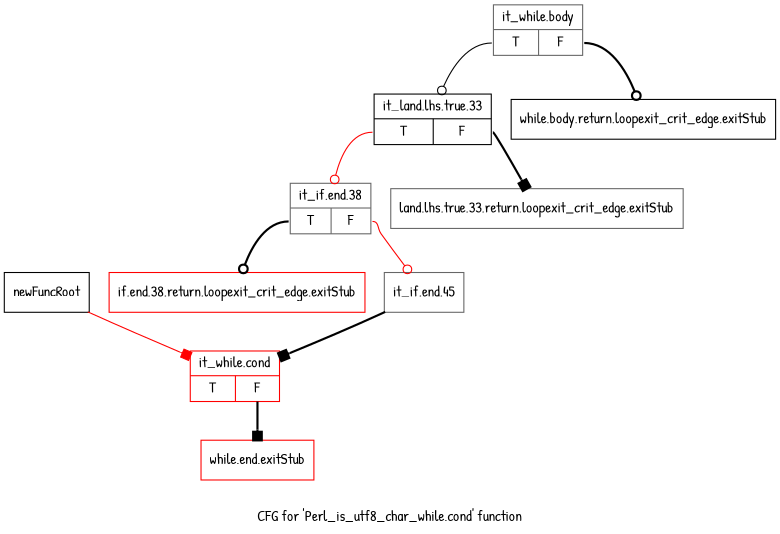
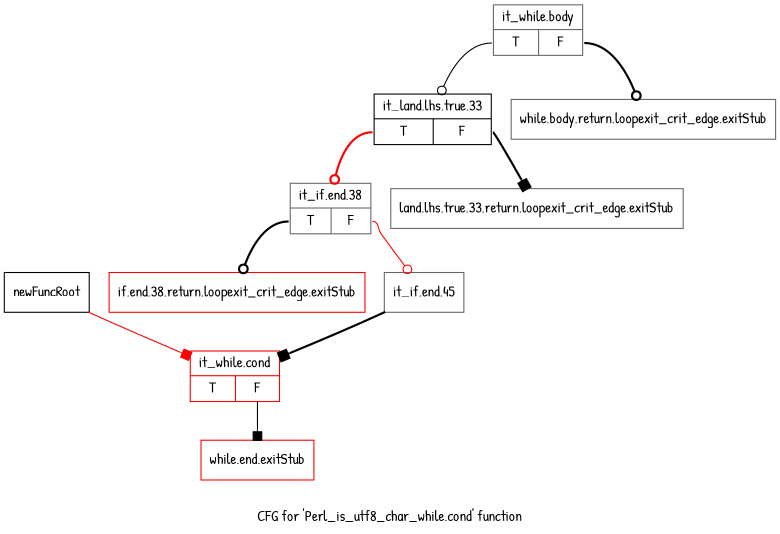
node "while.body.return.loopexit_crit_edge.exitStub": color black -> gray40
edge "it_land.lhs.true.33" -> "it_if.end.38": style solid -> bold
edge "it_while.cond" -> "while.end.exitStub": style bold -> solid
